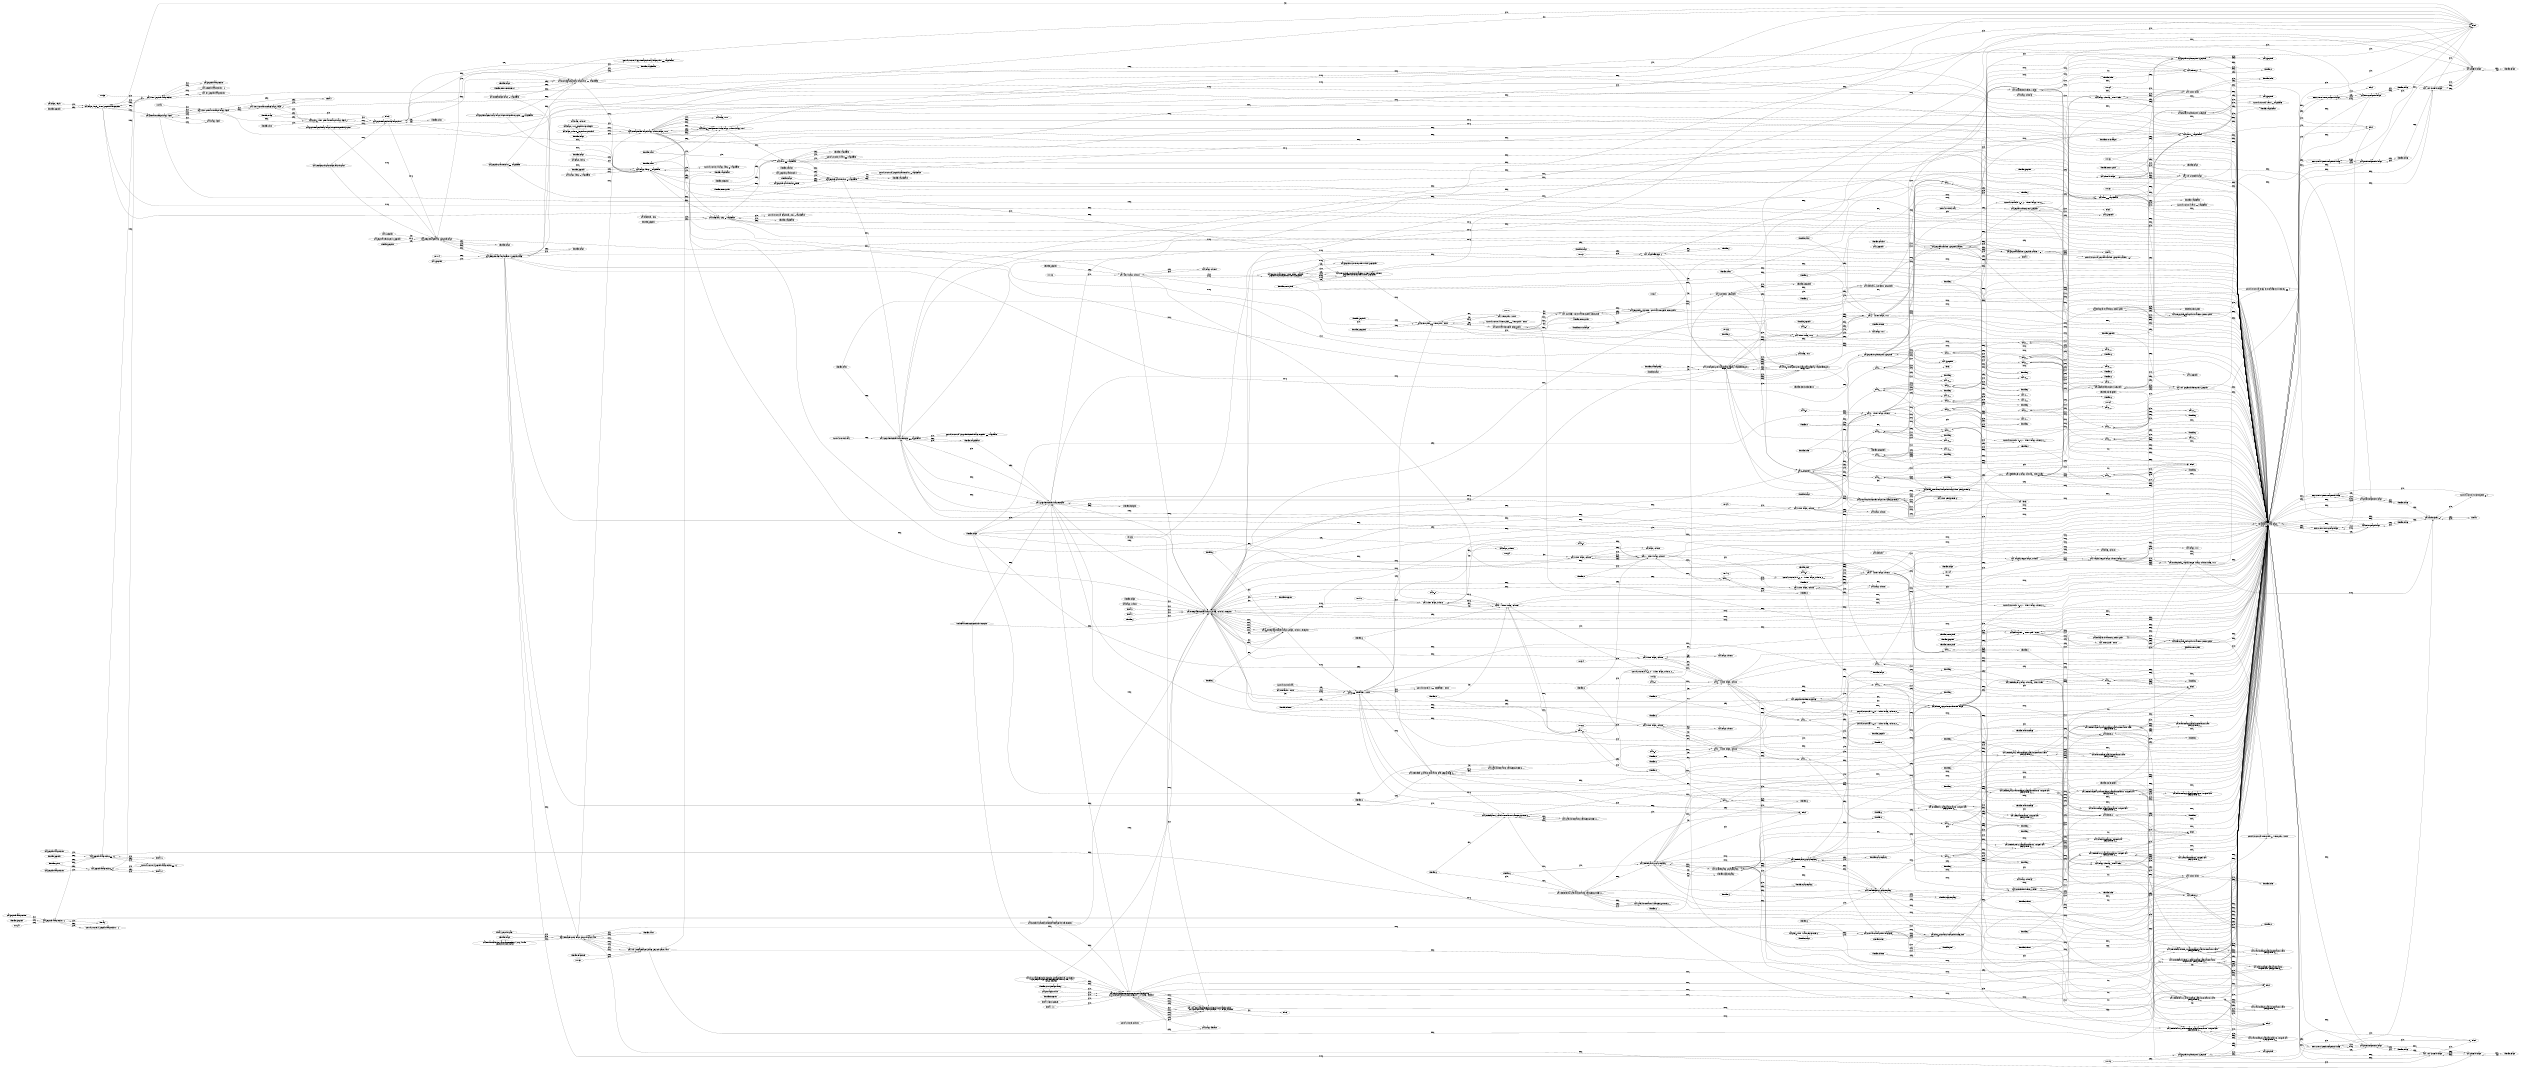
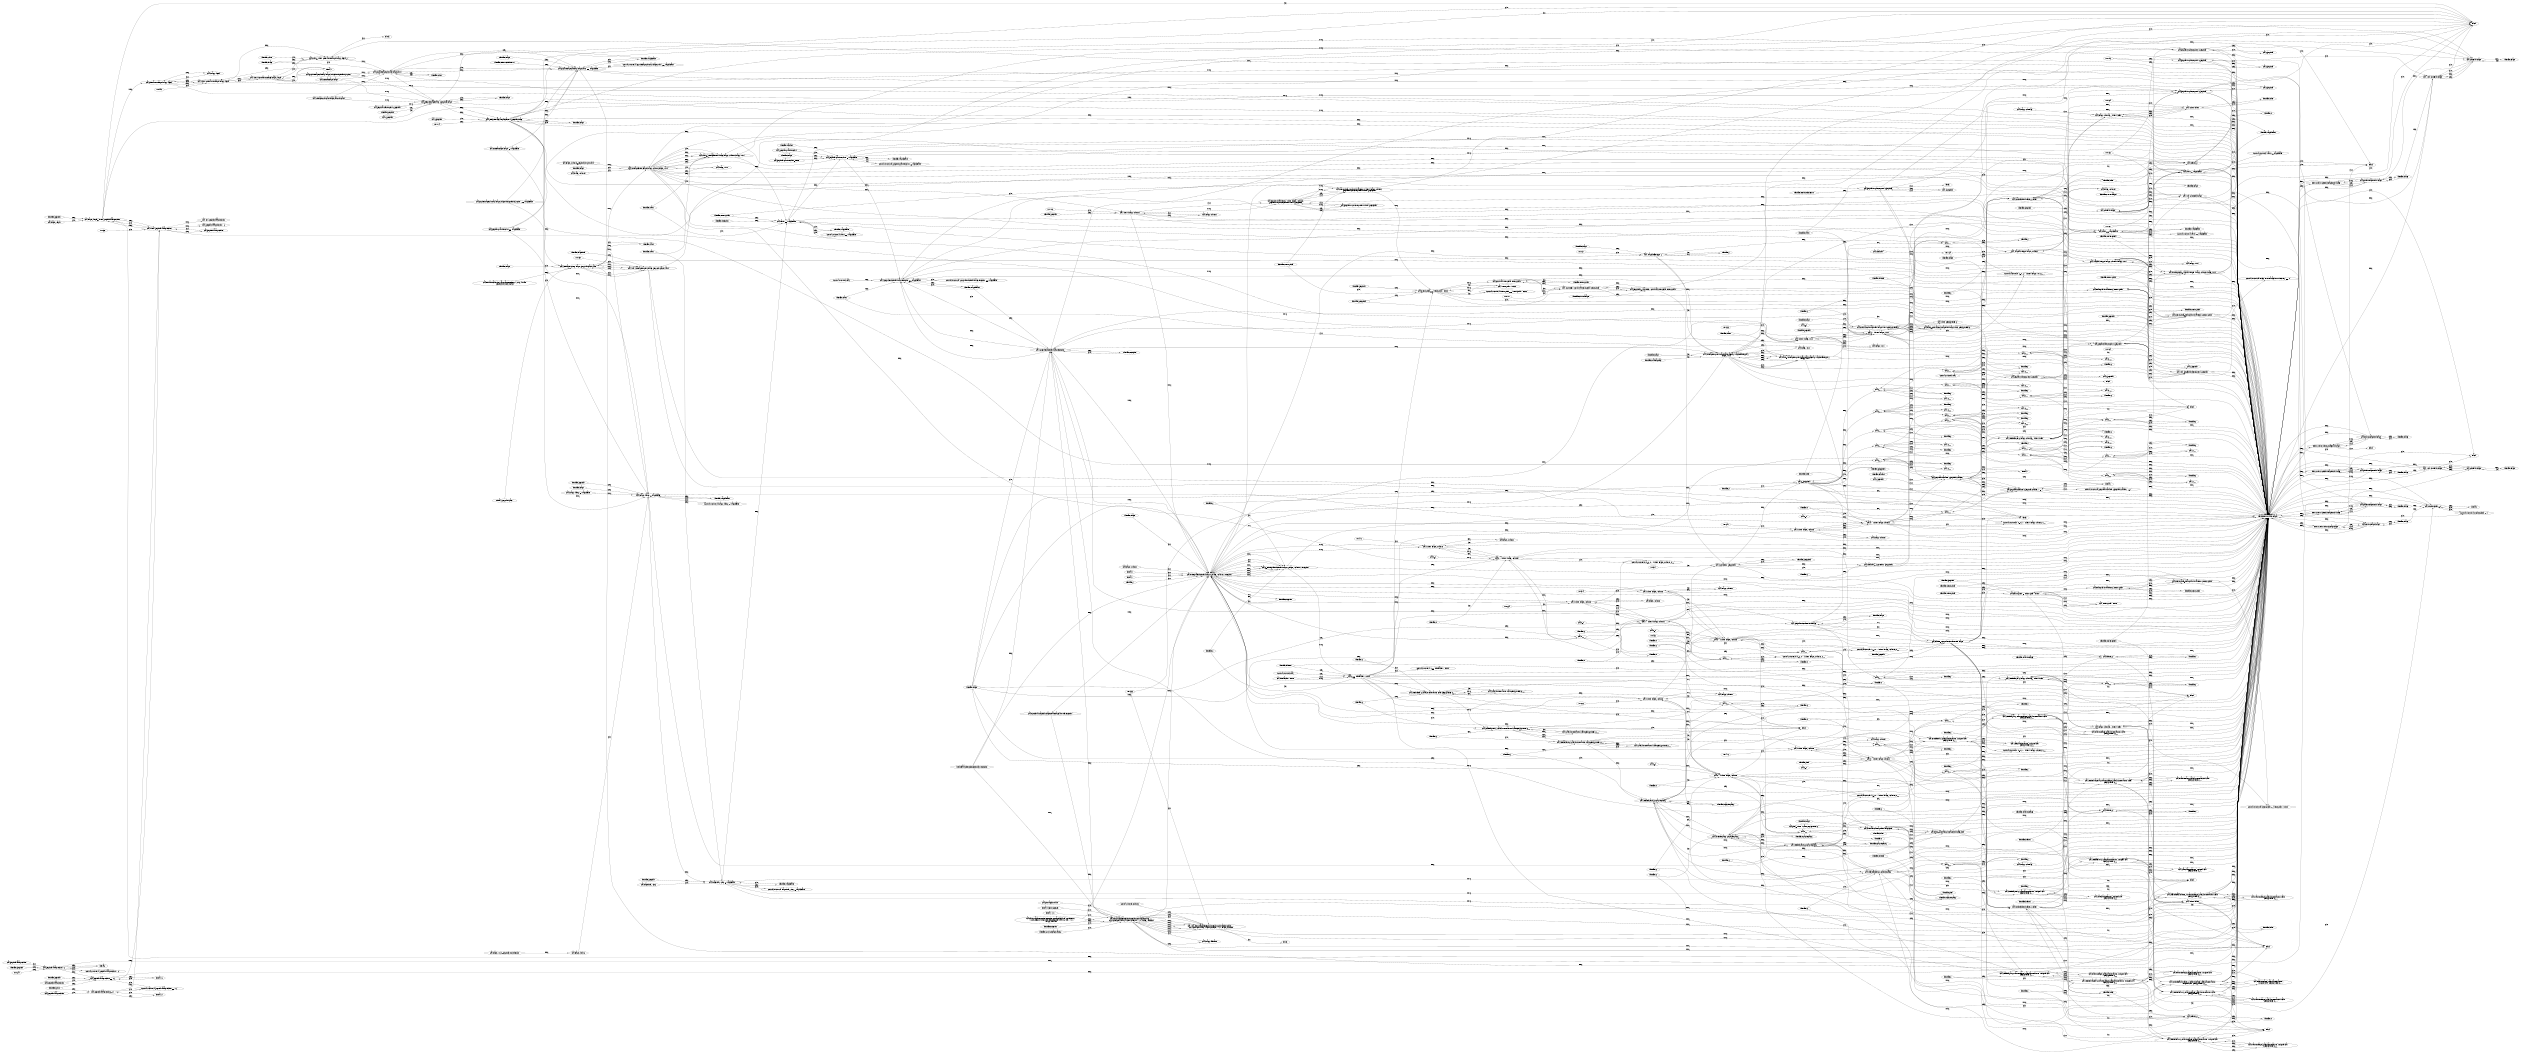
node "(Call,IsITUFaxImage(image))": added
edge "(Call,image->rows=jpeg_info.output_height)" -> "(Call,SetImageExtent(image,image->columns,image->rows))": now "(Call,image->rows=jpeg_info.output_height)" -> "(Call,image->debug)"
edge "(Call,GetVirtualMemoryBlob(memory_info))" -> "(Call,memory_info != (MemoryInfo *) NULL)": removed, label "DDG:"
